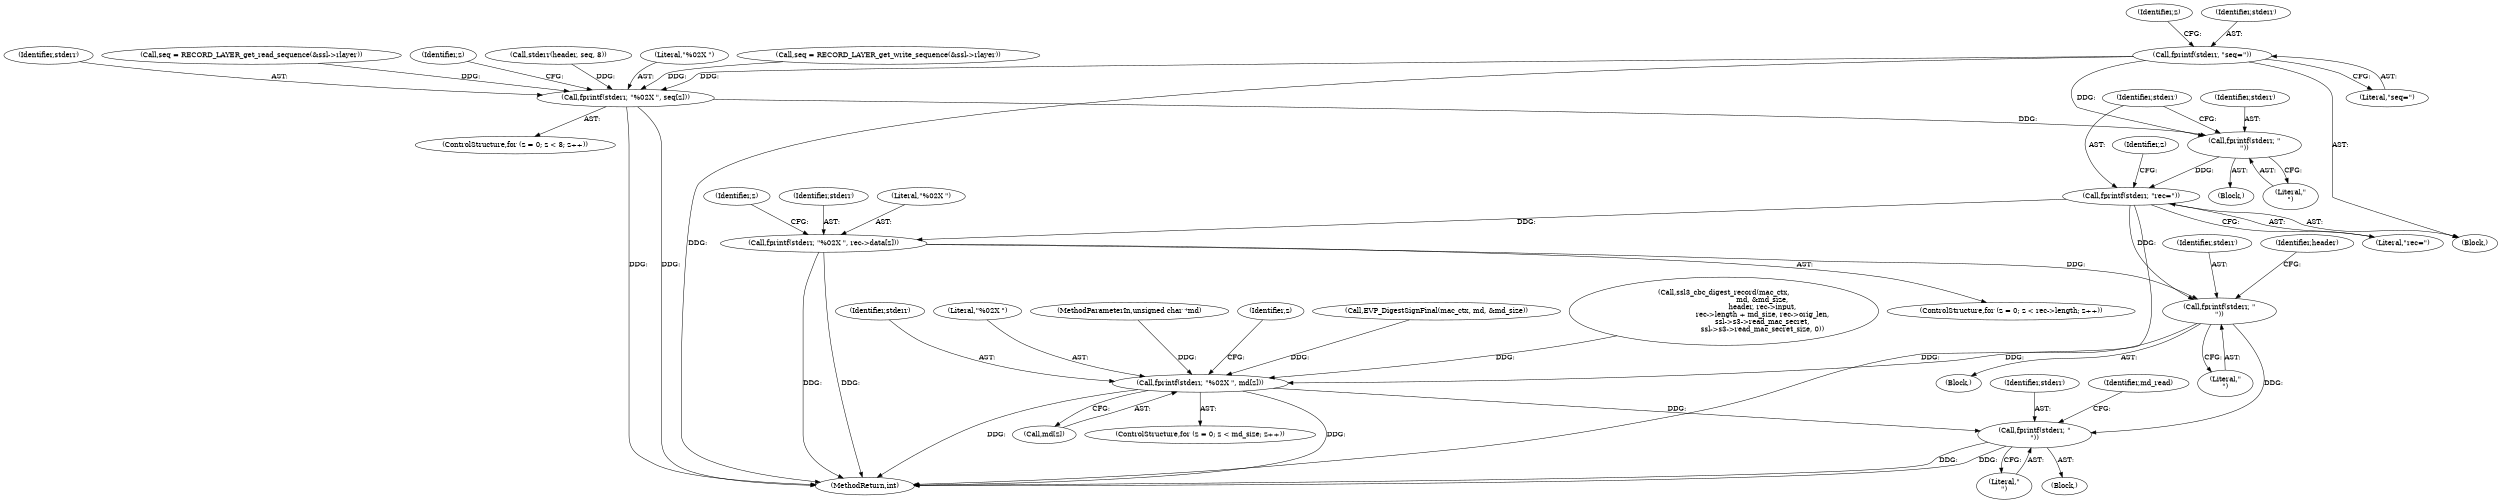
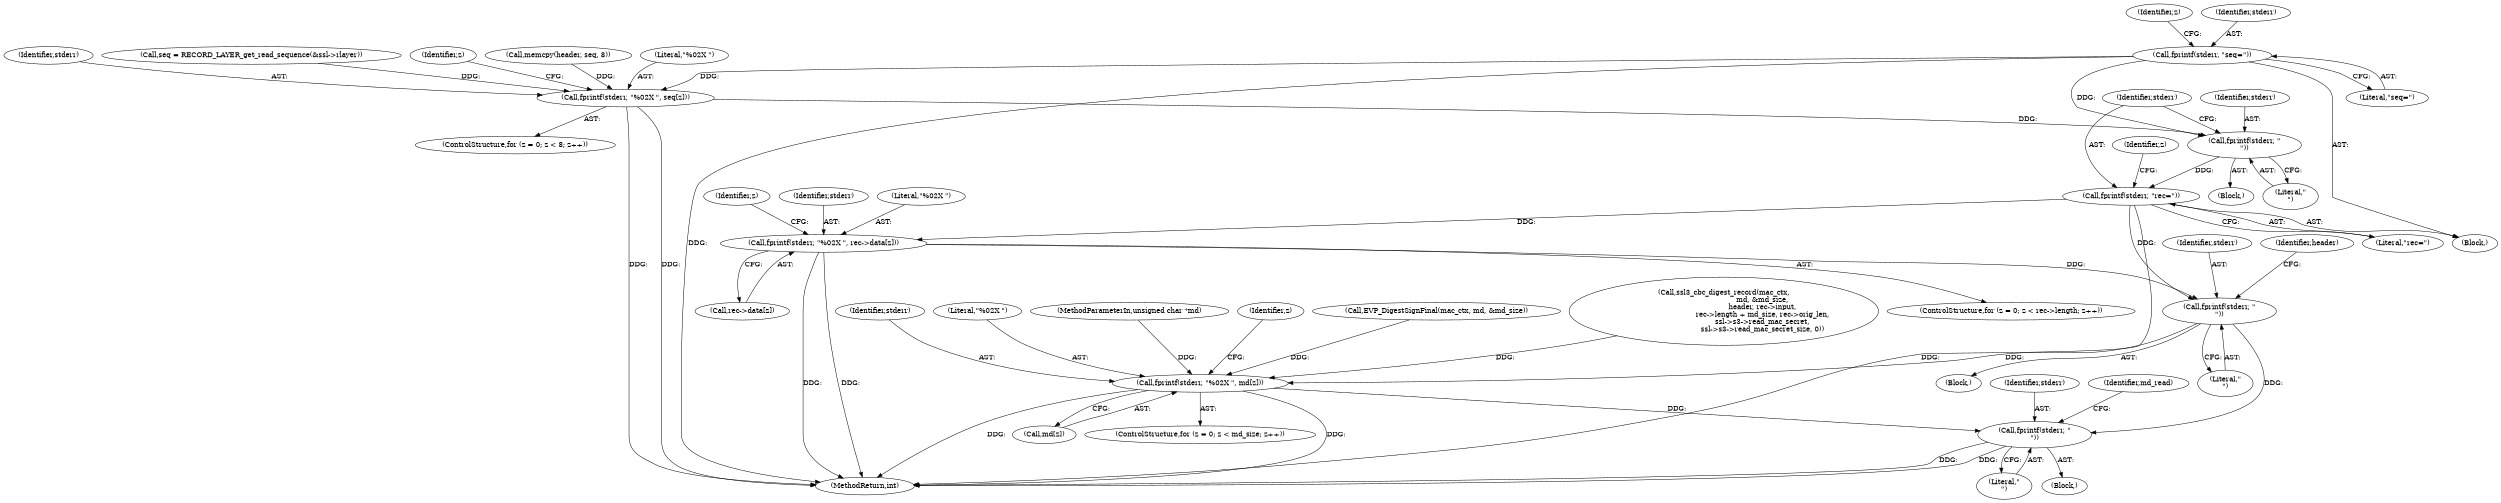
node "(Call,stderr(header, seq, 8))": label "(Call,stderr(header, seq, 8))" -> "(Call,memcpy(header, seq, 8))"
node "(Call,seq = RECORD_LAYER_get_write_sequence(&ssl->rlayer))": removed
node "(Call,rec->data[z])": added
